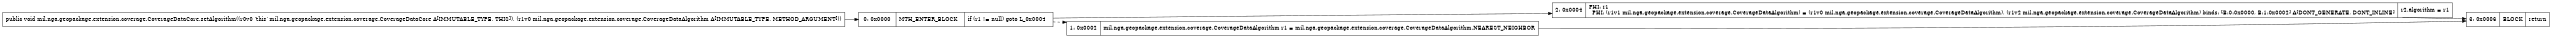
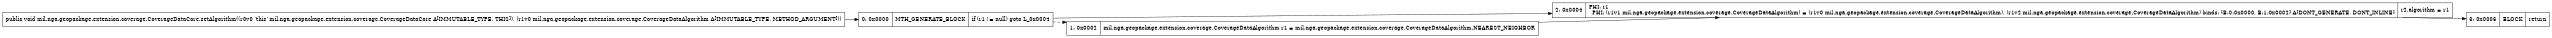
node "0: 0x0000": text "MTH_ENTER_BLOCK" -> "MTH_GENERATE_BLOCK"
edge "1: 0x0002" -> "3: 0x0006": now "1: 0x0002" -> "2: 0x0004"
